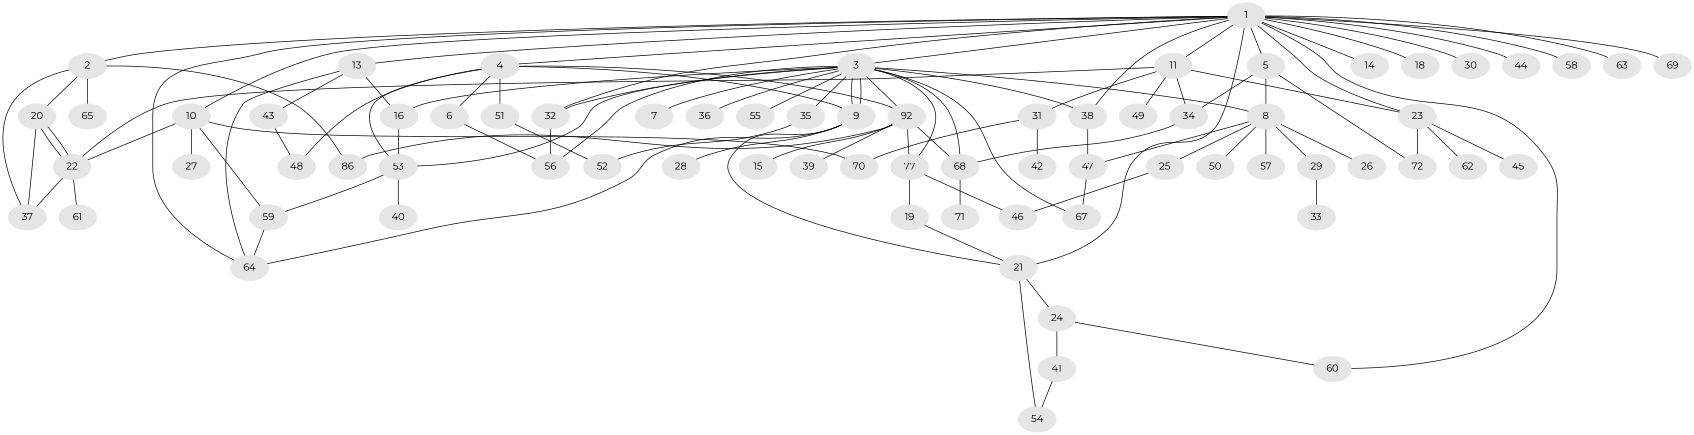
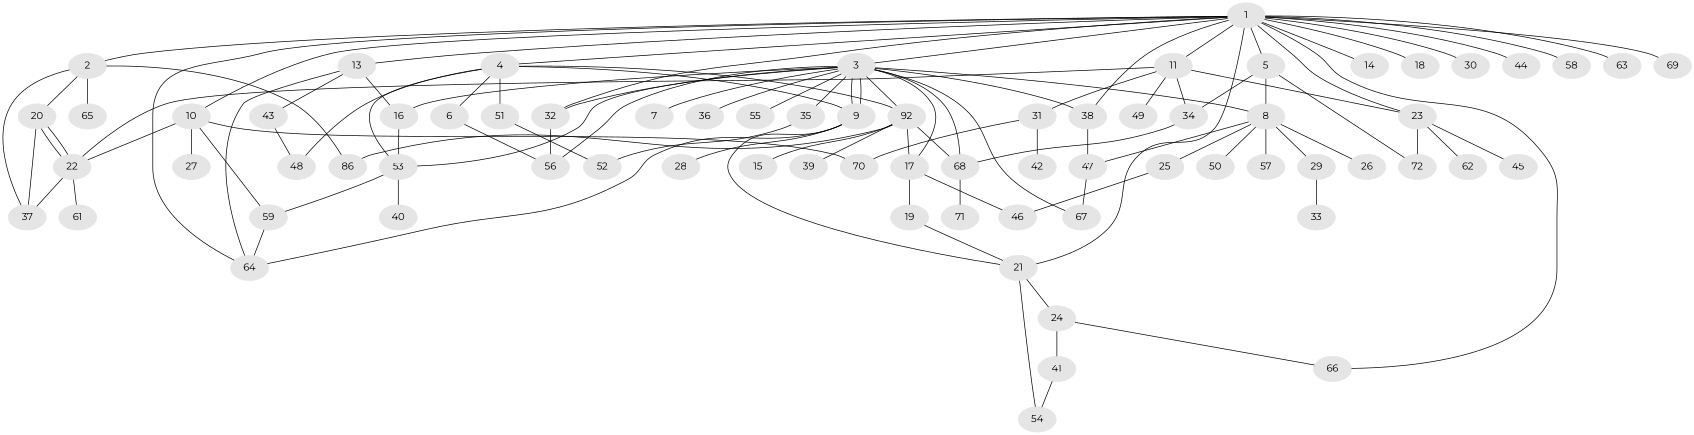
node "77": label "77" -> "17"
node "60": label "60" -> "66"
